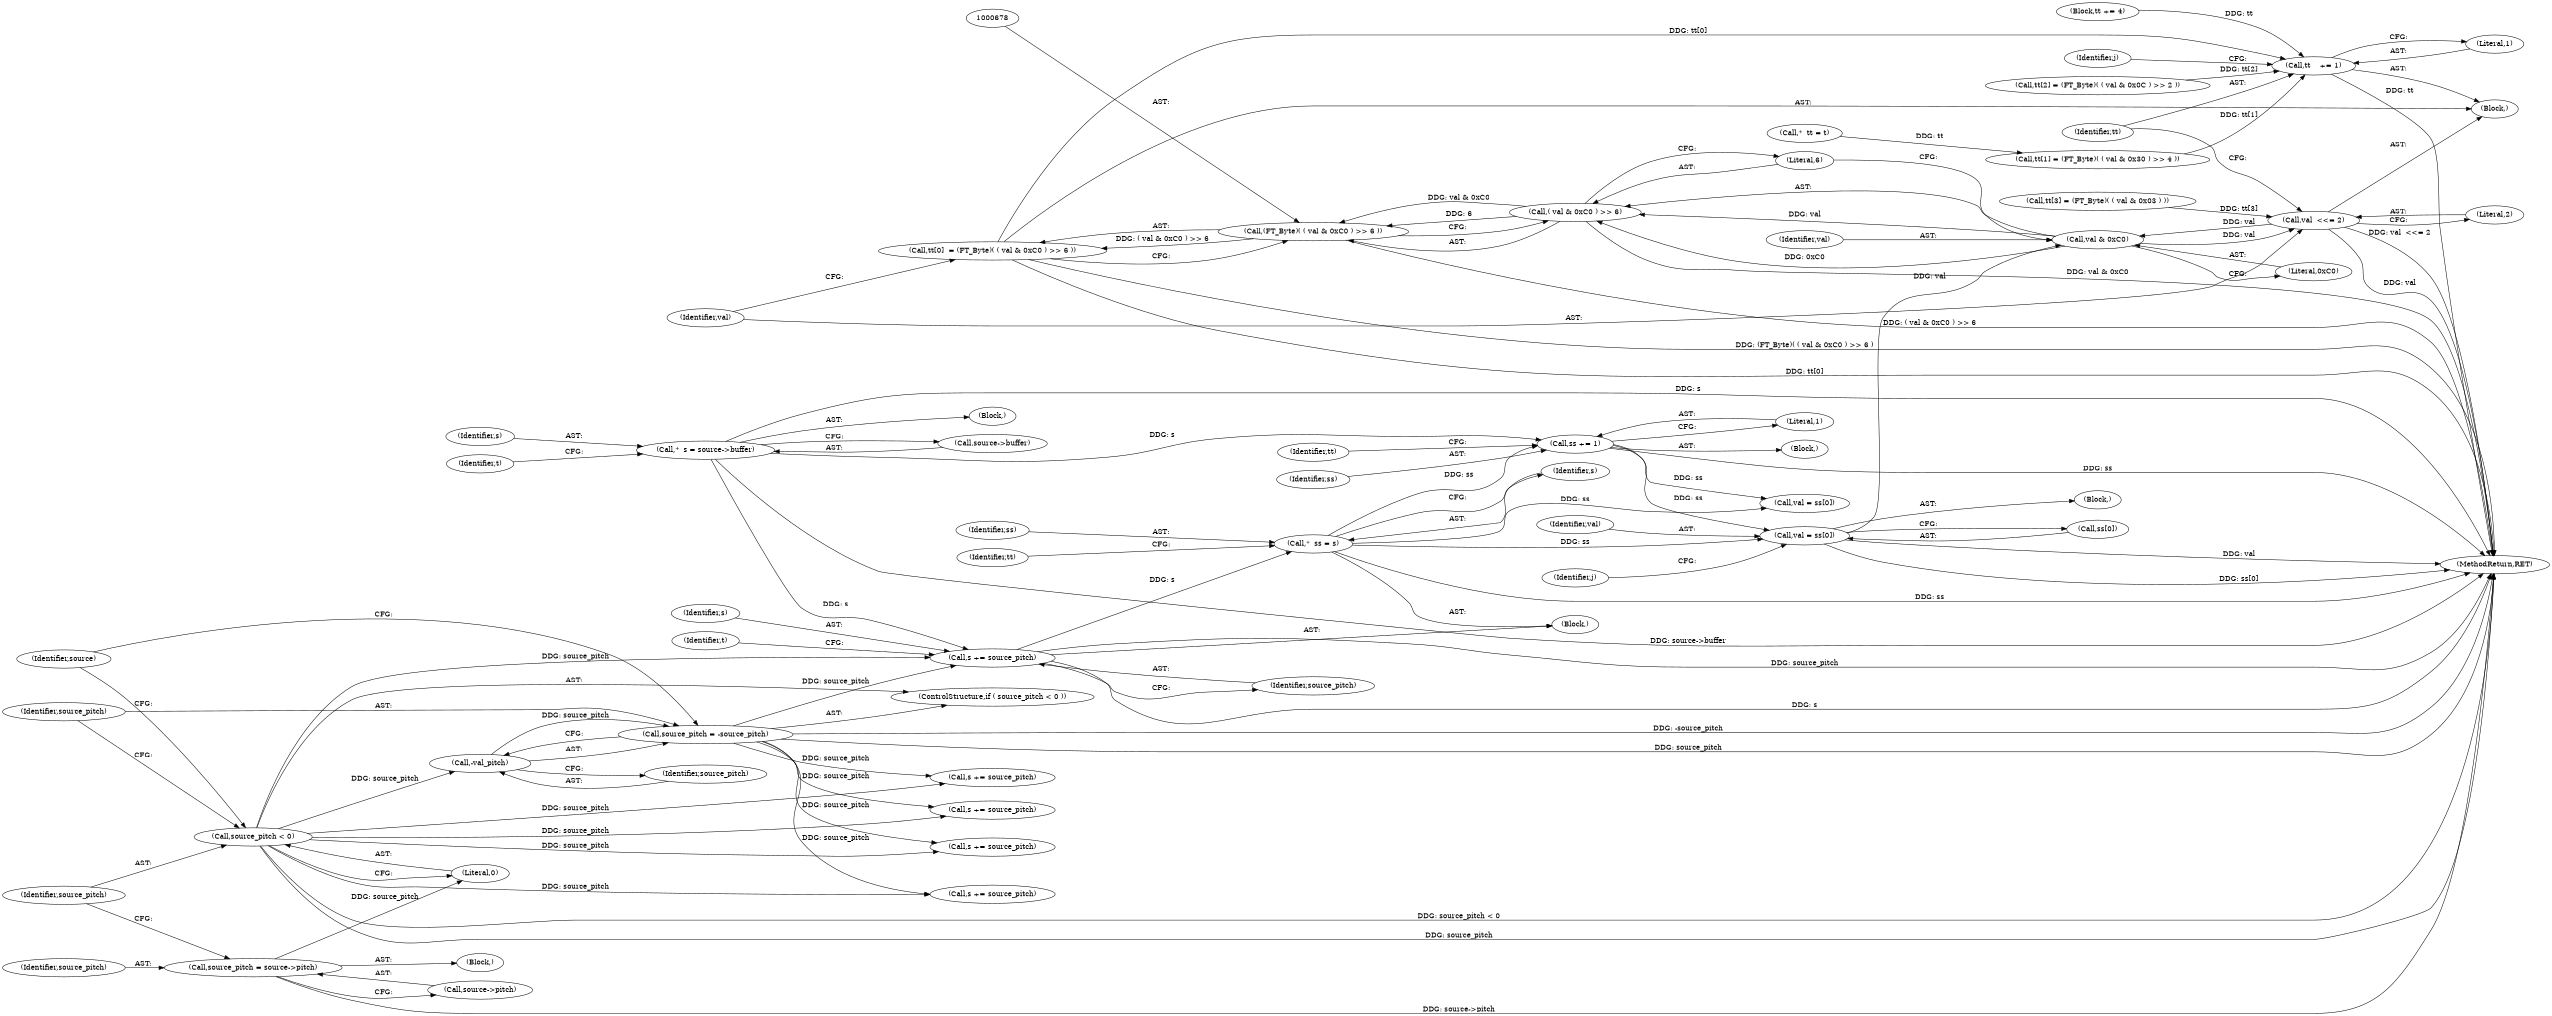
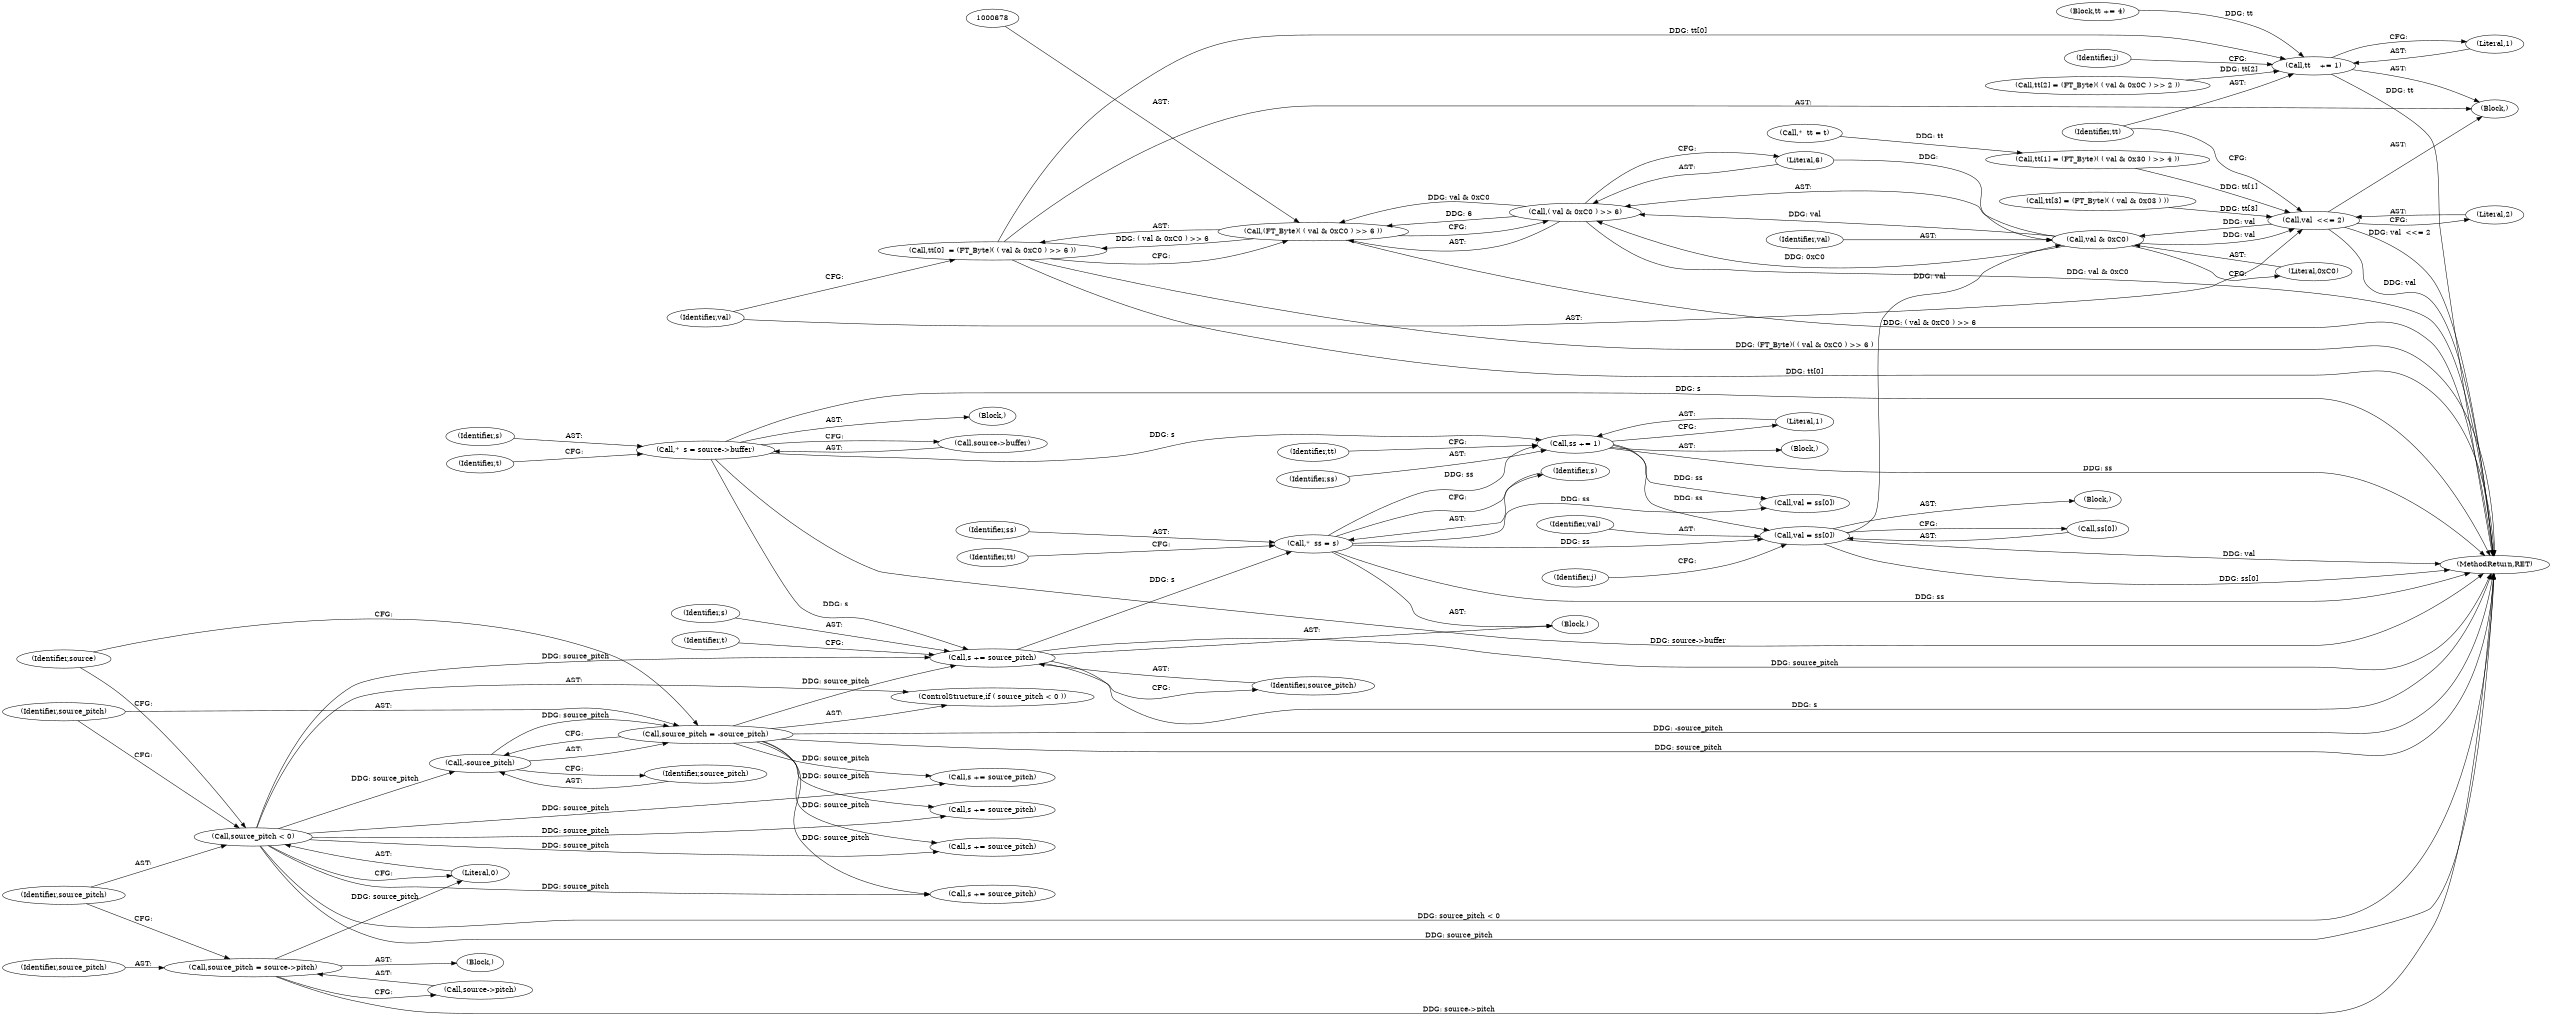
edge "(Call,tt[1] = (FT_Byte)( ( val & 0x30 ) >> 4 ))" -> "(Call,tt    += 1)": now "(Call,tt[1] = (FT_Byte)( ( val & 0x30 ) >> 4 ))" -> "(Call,val  <<= 2)"
edge "(Literal,6)" -> "(Call,val & 0xC0)": label "CFG: " -> "DDG: "
node "(Call,-val_pitch)": label "(Call,-val_pitch)" -> "(Call,-source_pitch)"
